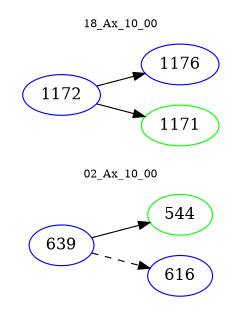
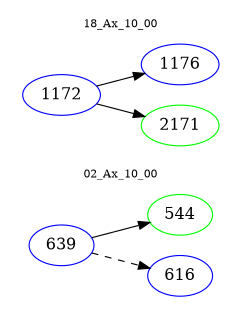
node "1171": label "1171" -> "2171"
